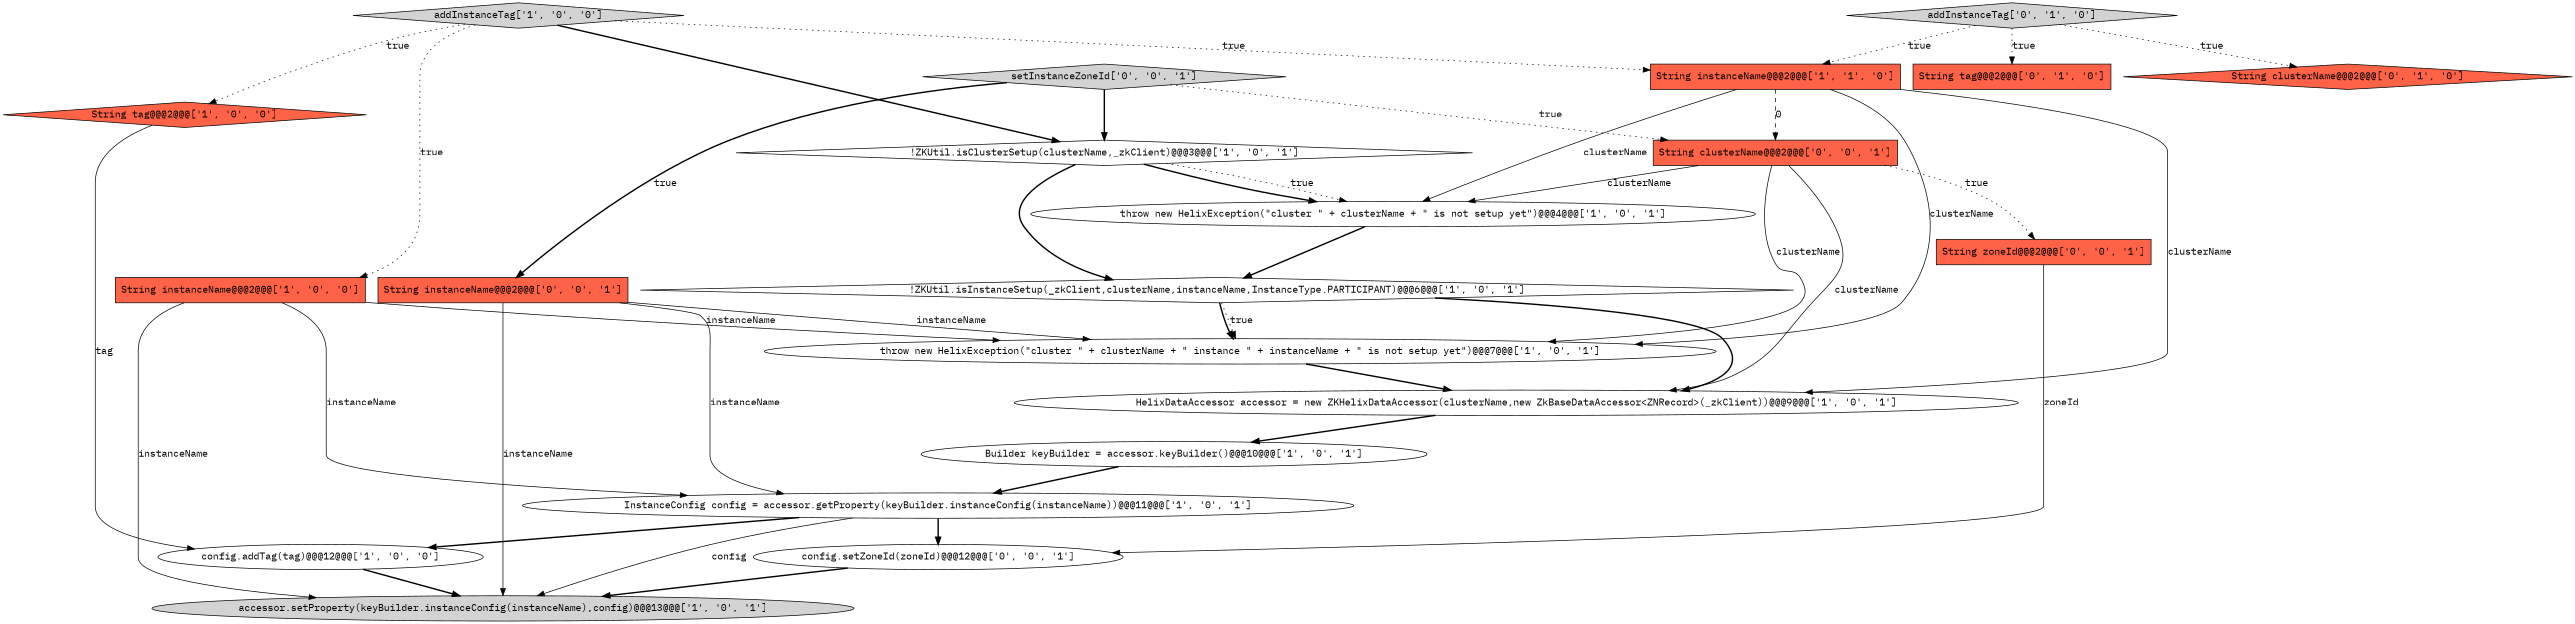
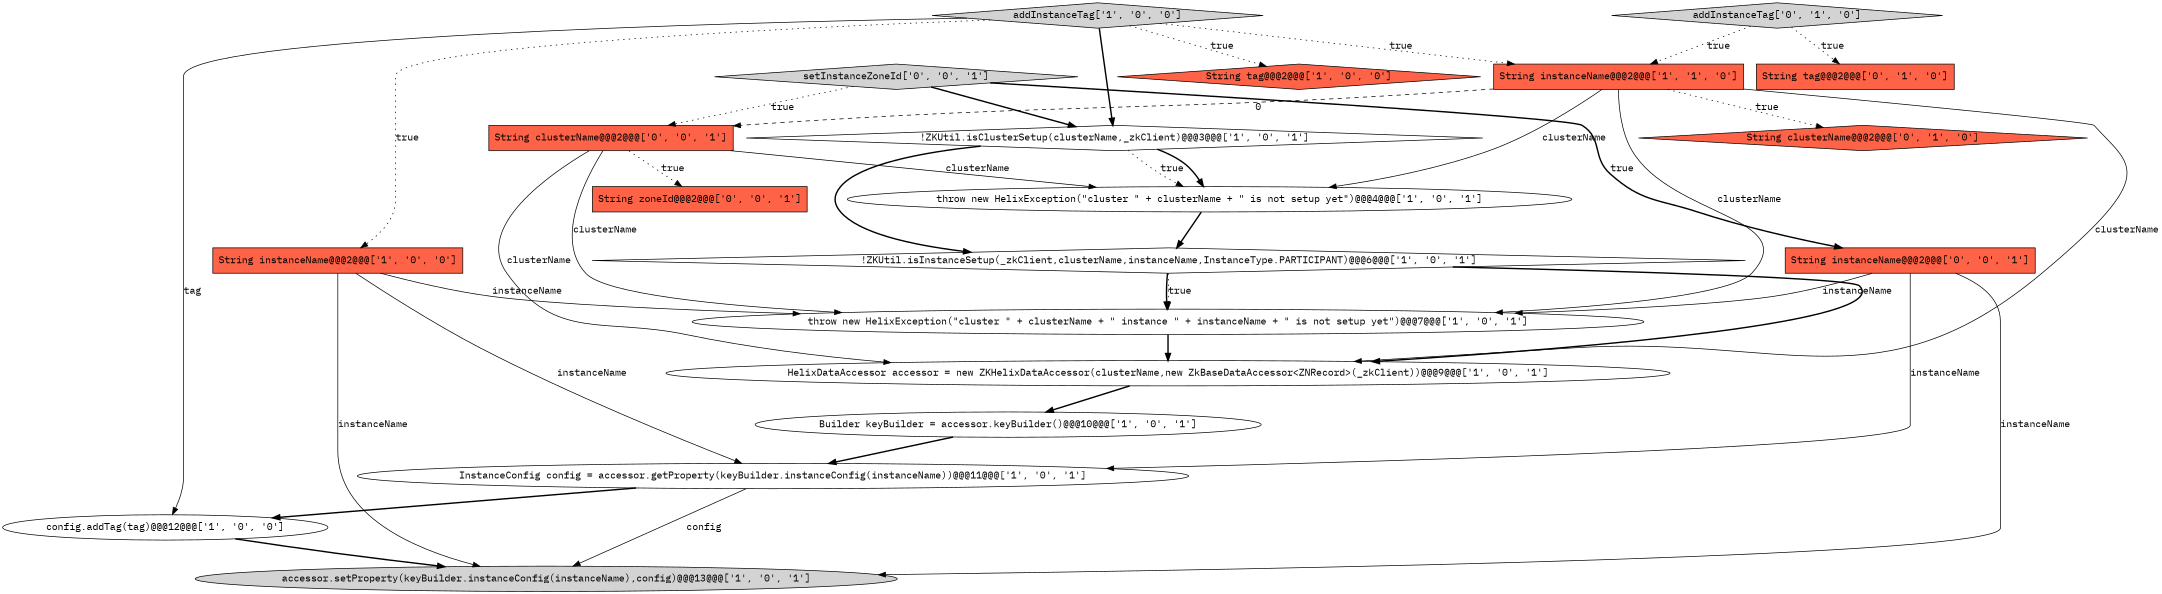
edge "addInstanceTag['0', '1', '0']" -> "String clusterName@@@2@@@['0', '1', '0']": now "String instanceName@@@2@@@['1', '1', '0']" -> "String clusterName@@@2@@@['0', '1', '0']"
edge "String tag@@@2@@@['1', '0', '0']" -> "config.addTag(tag)@@@12@@@['1', '0', '0']": now "addInstanceTag['1', '0', '0']" -> "config.addTag(tag)@@@12@@@['1', '0', '0']"
node "config.setZoneId(zoneId)@@@12@@@['0', '0', '1']": removed
